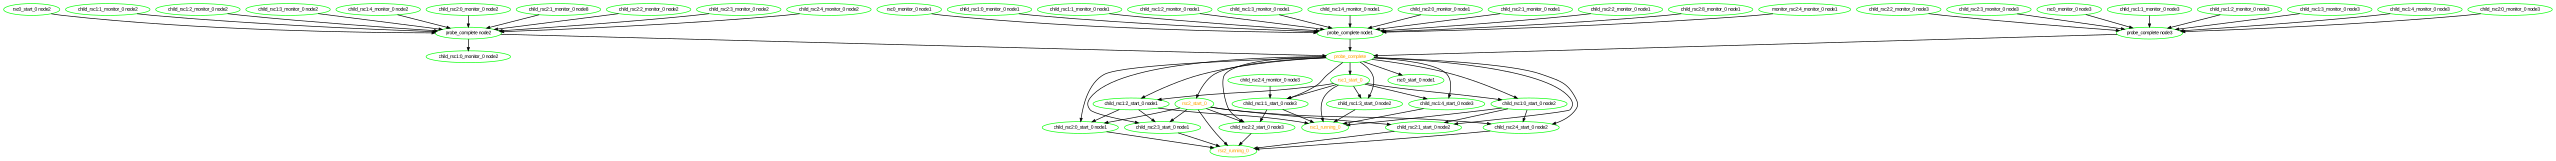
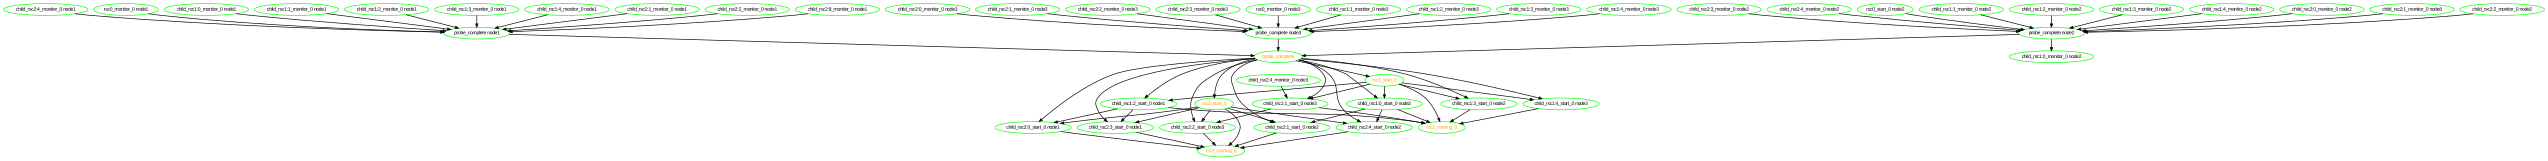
node "child_rsc2:1_monitor_0 node3": added
node "child_rsc2:0_monitor_0 node1": removed
node "monitor_rsc2:4_monitor_0 node1": label "monitor_rsc2:4_monitor_0 node1" -> "child_rsc2:4_monitor_0 node1"
node "rsc0_start_0 node1": removed
